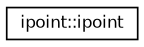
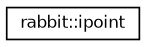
node "ipoint::ipoint": label "ipoint::ipoint" -> "rabbit::ipoint"
